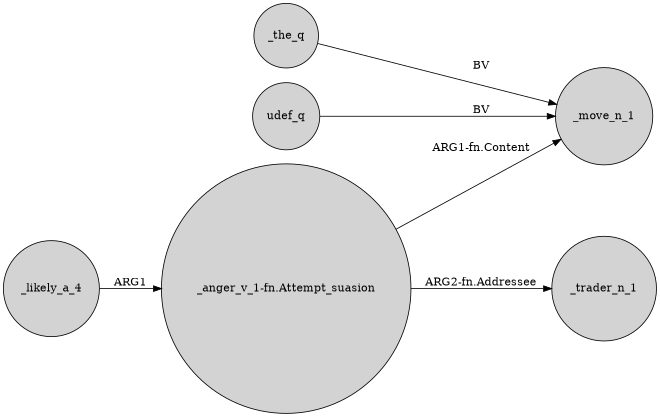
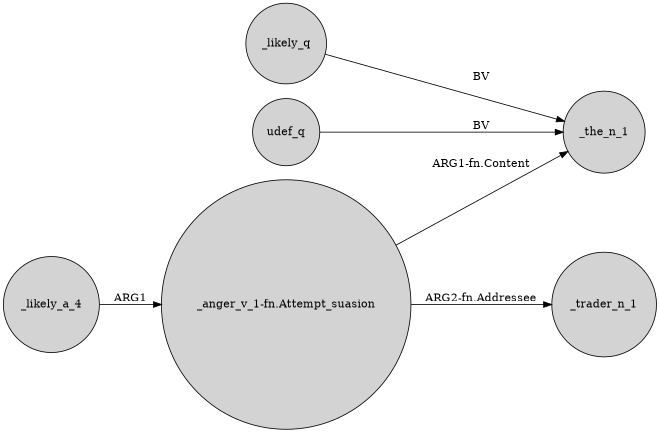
node "_the_q": label "_the_q" -> "_likely_q"
node "_move_n_1": label "_move_n_1" -> "_the_n_1"
